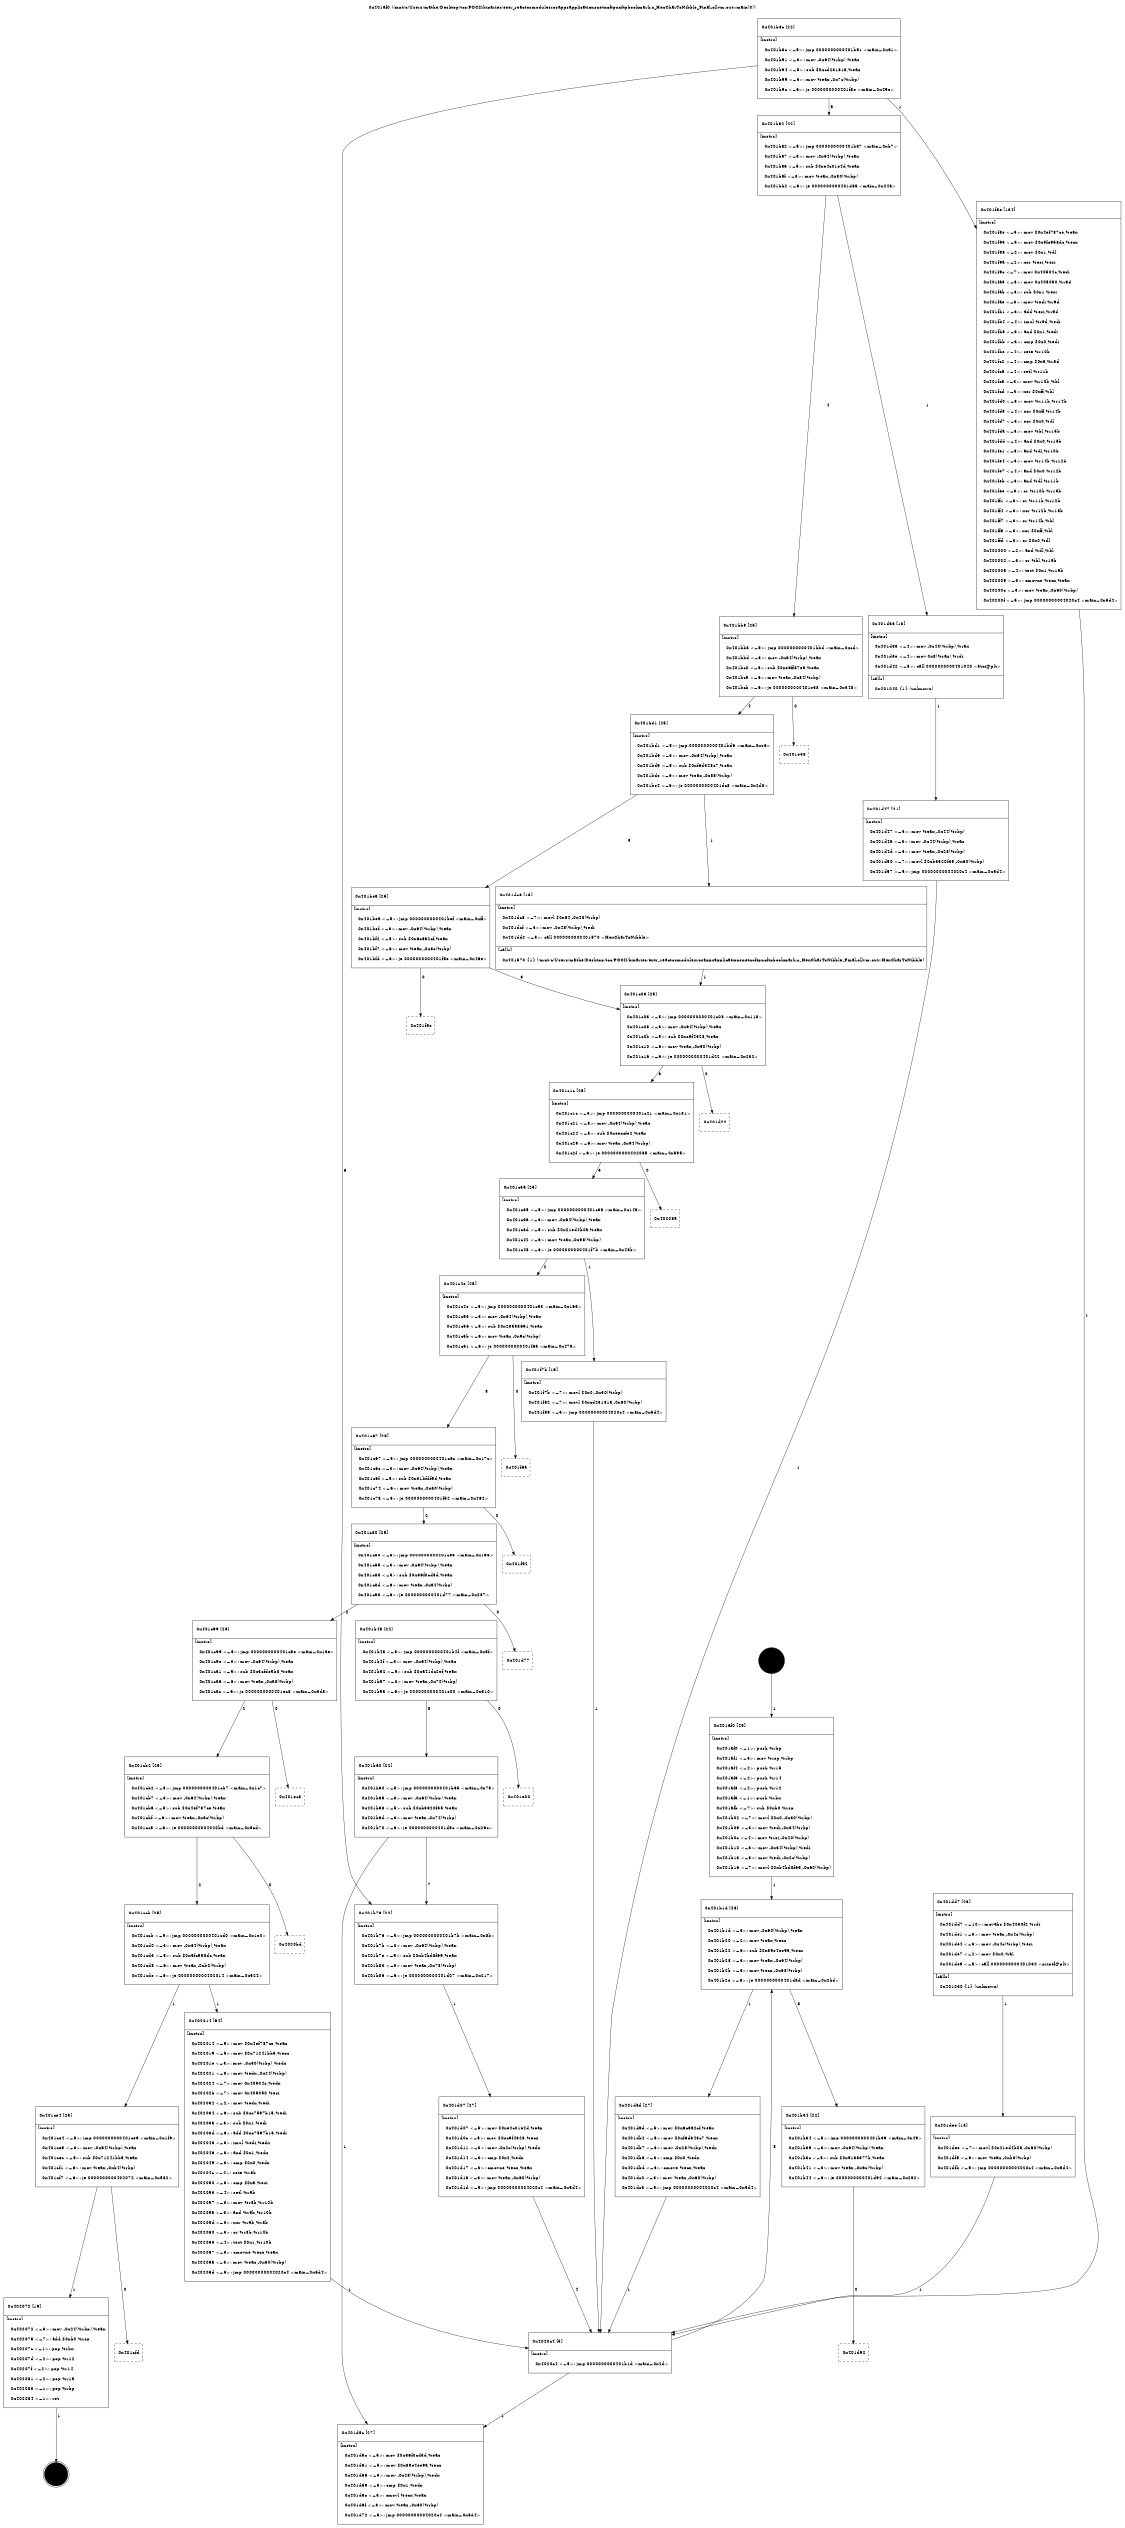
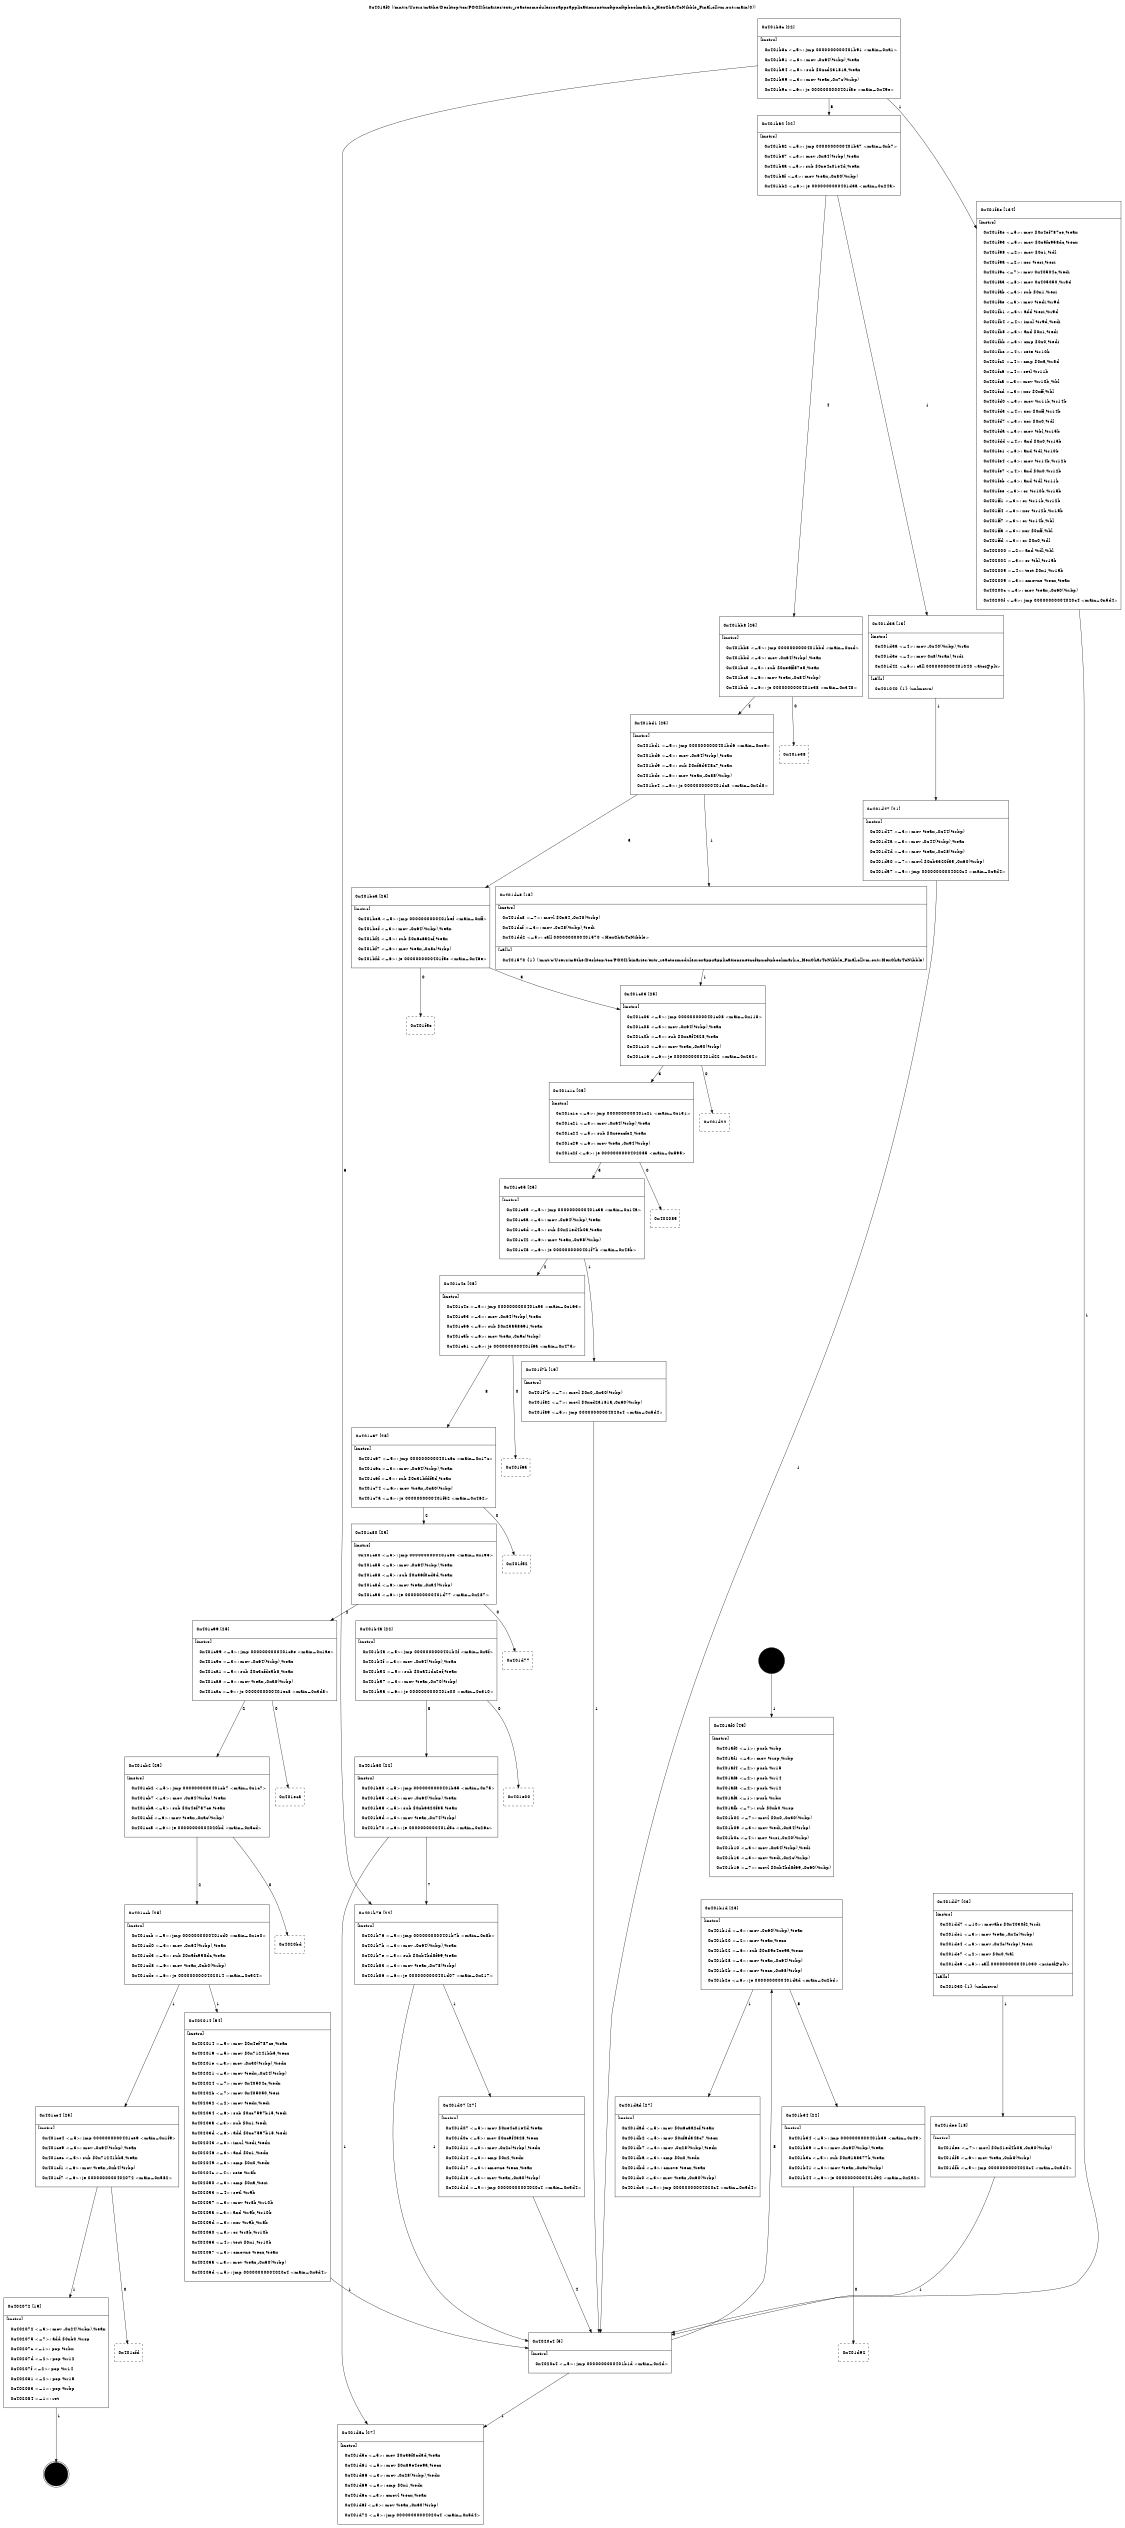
edge "0x401af0 [45]" -> "0x401b1d [23]": removed, label "1"
edge "0x401dad [27]" -> "0x4020c4 [5]": now "0x401b76 [22]" -> "0x4020c4 [5]"
